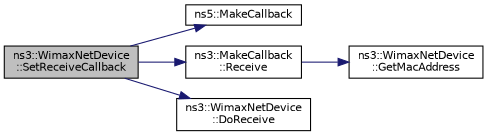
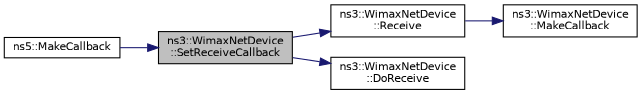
edge "ns3::WimaxNetDevice ::SetReceiveCallback" -> "ns5::MakeCallback": reversed
node "ns3::MakeCallback ::Receive": label "ns3::MakeCallback ::Receive" -> "ns3::WimaxNetDevice ::Receive"
node "ns3::WimaxNetDevice ::GetMacAddress": label "ns3::WimaxNetDevice ::GetMacAddress" -> "ns3::WimaxNetDevice ::MakeCallback"
